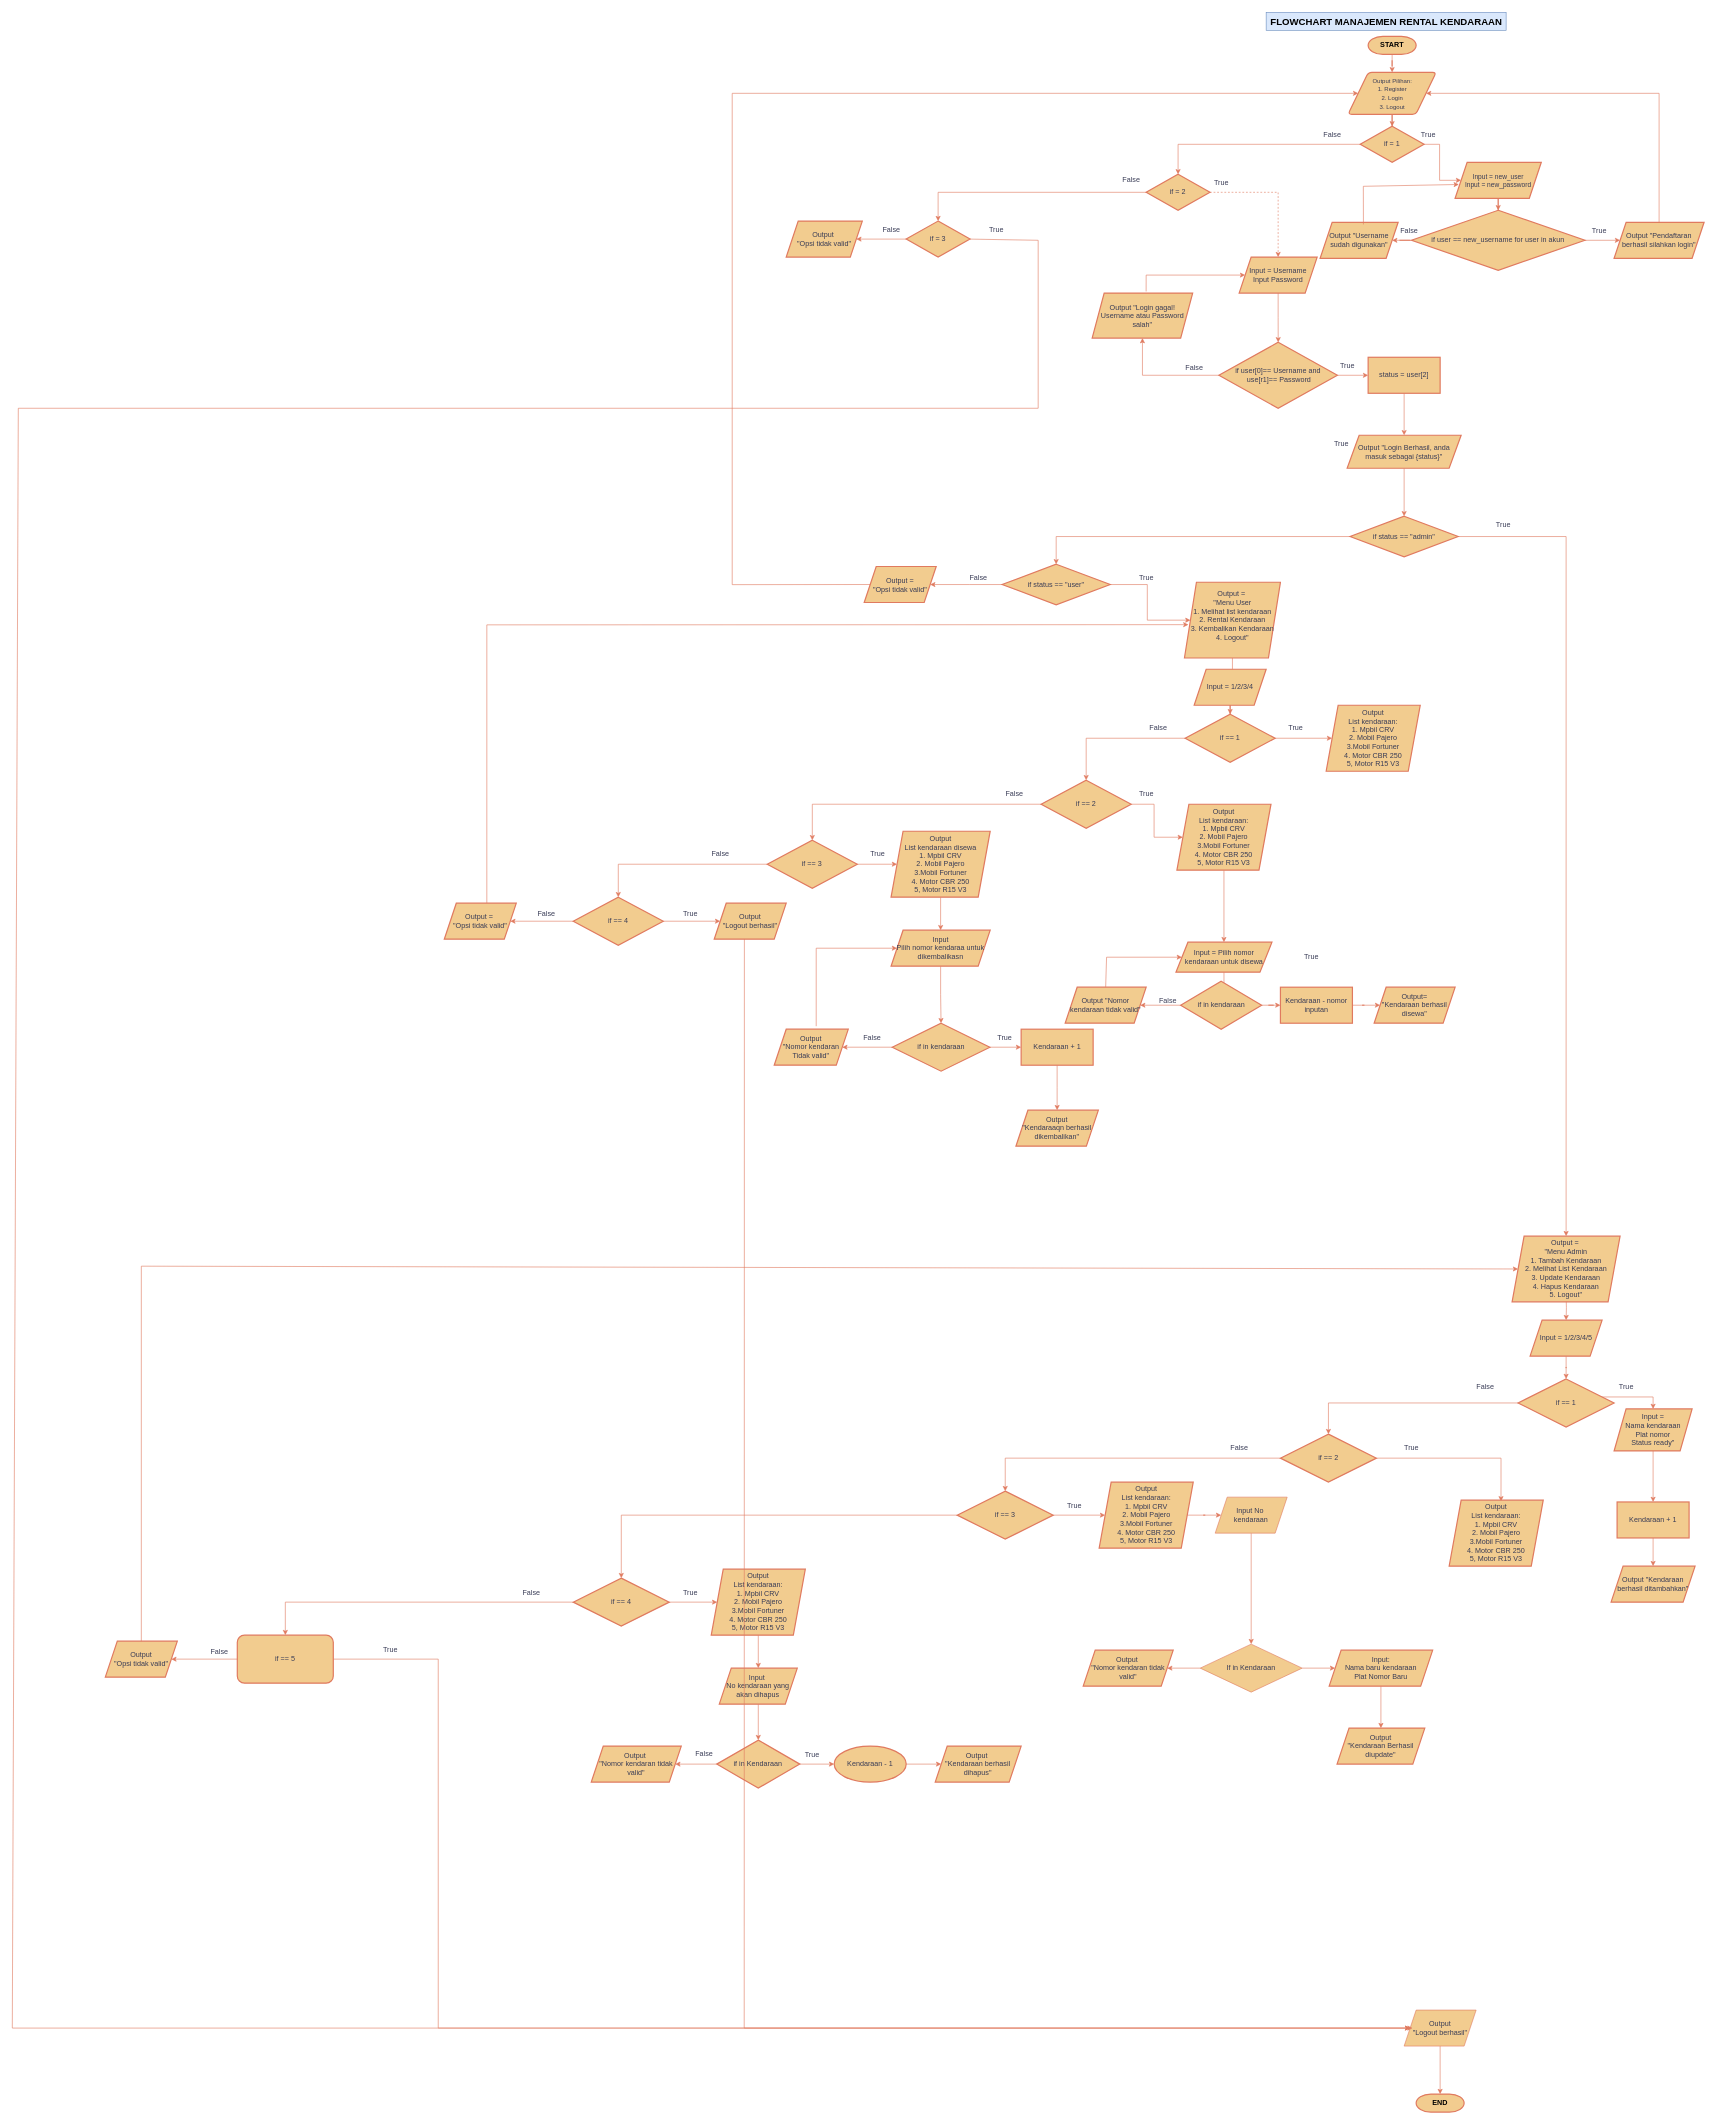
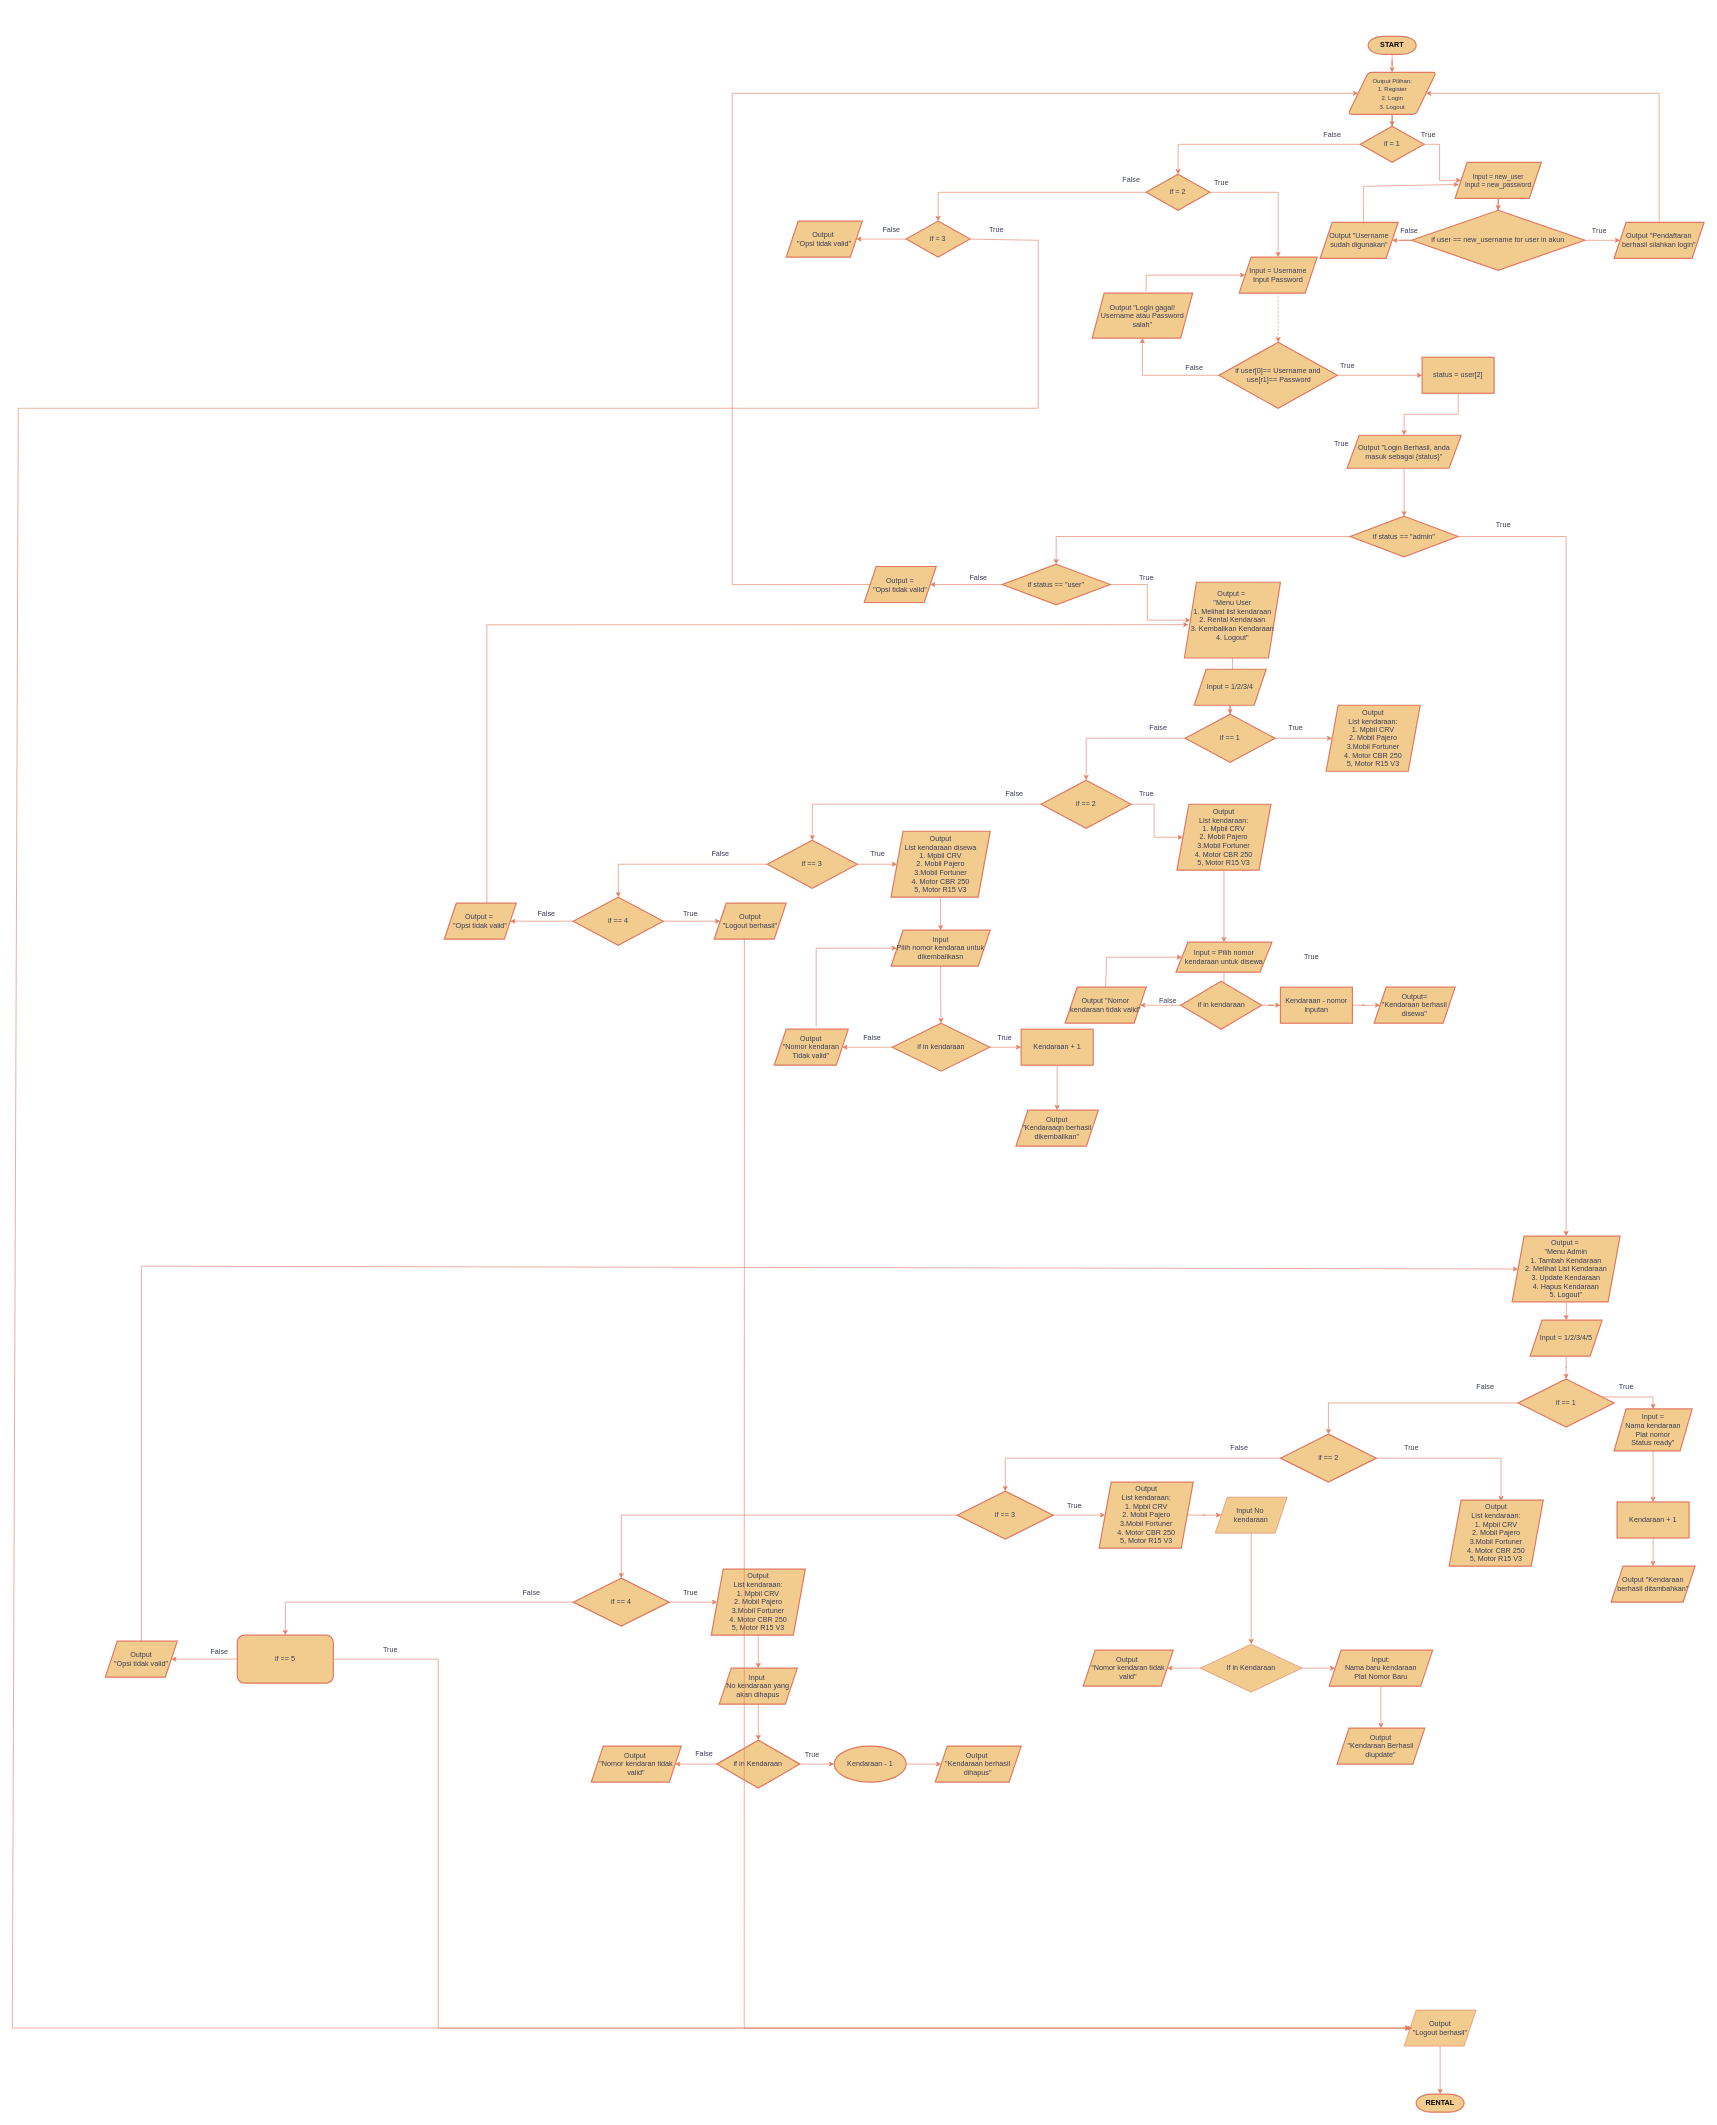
node "FLOWCHART MANAJEMEN RENTAL KENDARAAN": removed
edge "if = 2" -> "Input = Username Input Password": style dashed -> solid
edge "Input = Username Input Password" -> "if user[0]== Username and use[r1]== Password": style solid -> dashed
node "status = user[2]": moved (1404, 375) -> (1458, 375)
node "END": label "END" -> "RENTAL"
